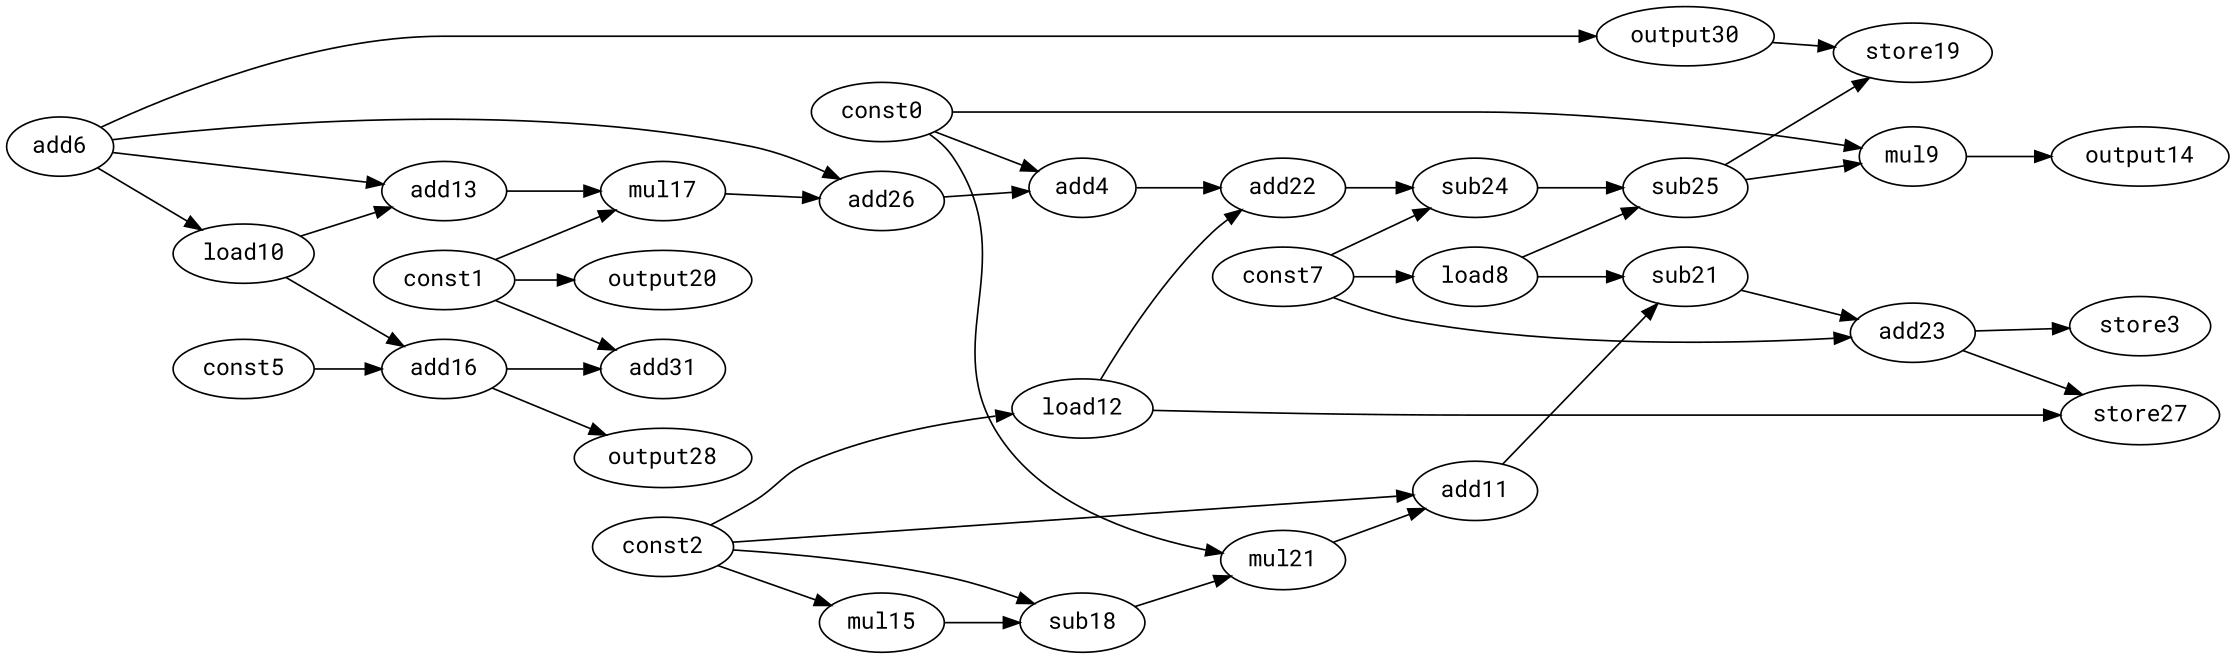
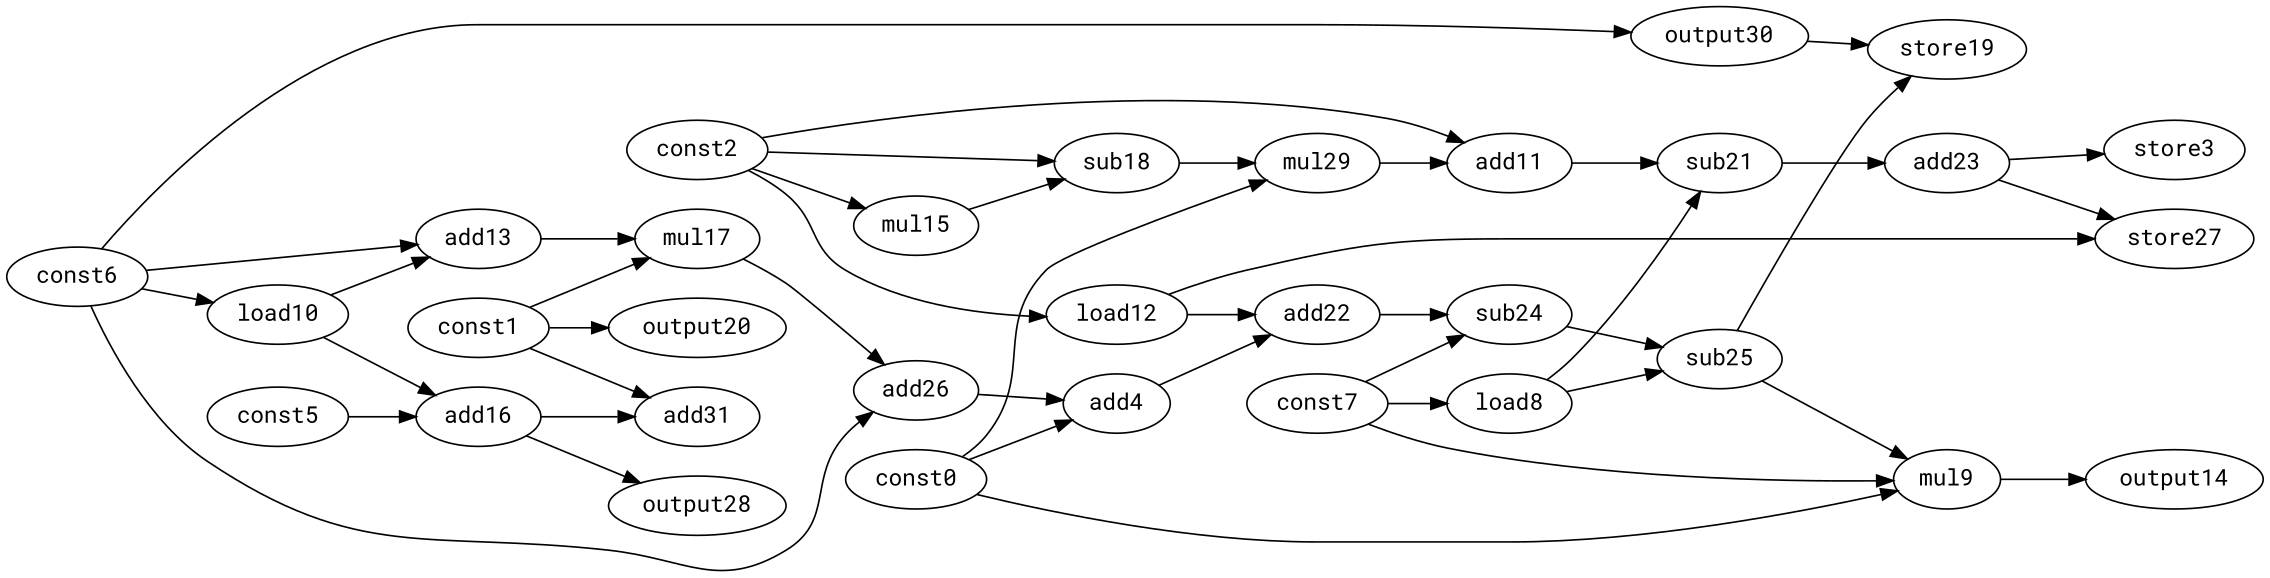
node "add6": label "add6" -> "const6"
edge "const7" -> "add23": now "const7" -> "mul9"
node "mul21": label "mul21" -> "mul29"
